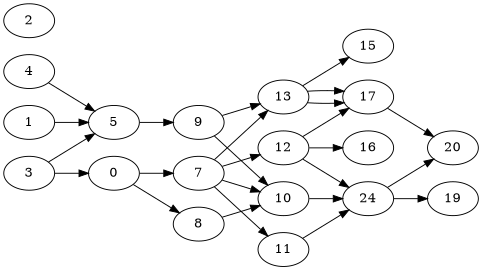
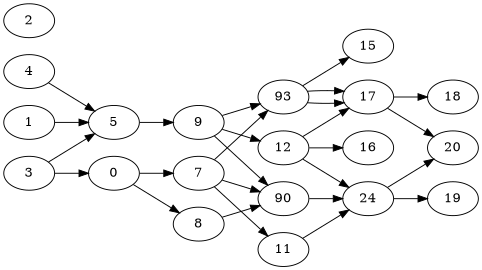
node "13": label "13" -> "93"
node "18": added
edge "7" -> "12": now "9" -> "12"
node "10": label "10" -> "90"
